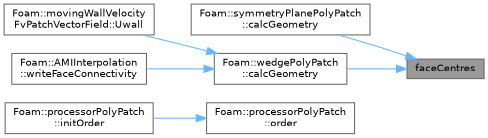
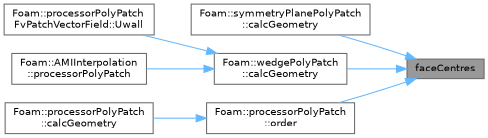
node "Foam::movingWallVelocity FvPatchVectorField::Uwall": label "Foam::movingWallVelocity FvPatchVectorField::Uwall" -> "Foam::processorPolyPatch FvPatchVectorField::Uwall"
node "Foam::AMIInterpolation ::writeFaceConnectivity": label "Foam::AMIInterpolation ::writeFaceConnectivity" -> "Foam::AMIInterpolation ::processorPolyPatch"
edge "Foam::processorPolyPatch ::order" -> "faceCentres": added
node "Foam::processorPolyPatch ::initOrder": label "Foam::processorPolyPatch ::initOrder" -> "Foam::processorPolyPatch ::calcGeometry"
